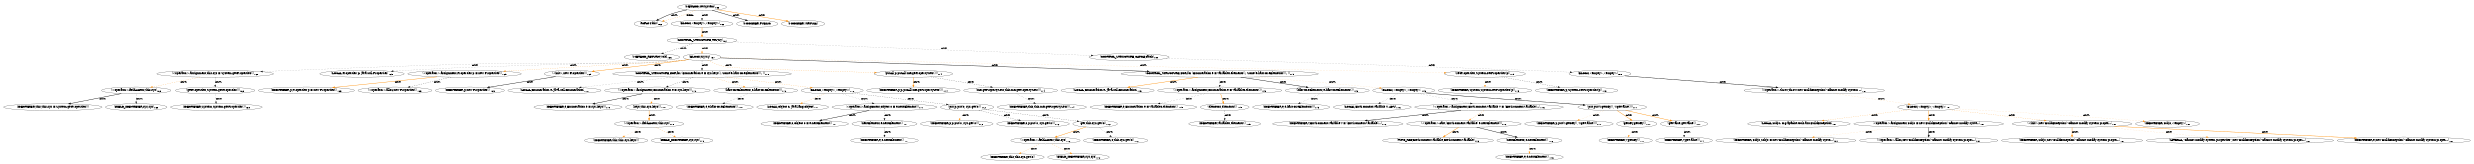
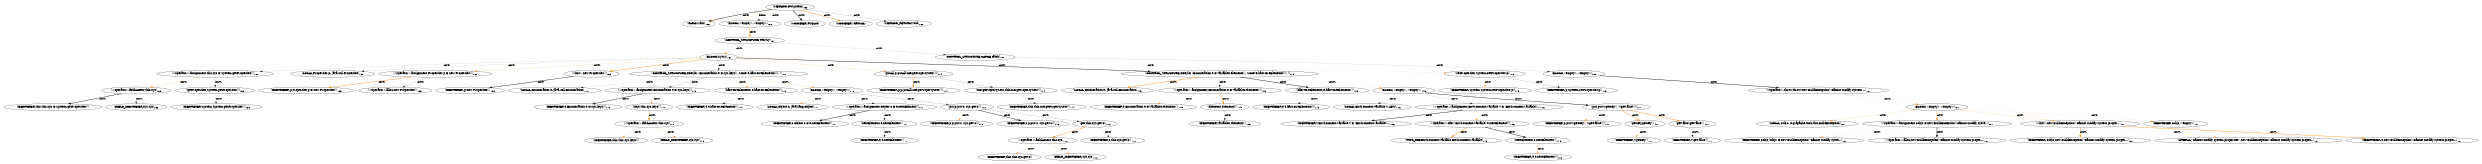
edge "(CONTROL_STRUCTURE,TRY,try)" -> "(METHOD_RETURN,void)": now "(METHOD,setSystem)" -> "(METHOD_RETURN,void)"
edge "(<operator>.assignment,Enumeration e = variables.elements())" -> "(IDENTIFIER,e,Enumeration e = variables.elements())": color black -> darkorange
edge "(put,p.put(o, sys.get(o)))" -> "(IDENTIFIER,o,p.put(o, sys.get(o)))": style dashed -> bold
node "(getKey,getKey())": text "177" -> "477"
